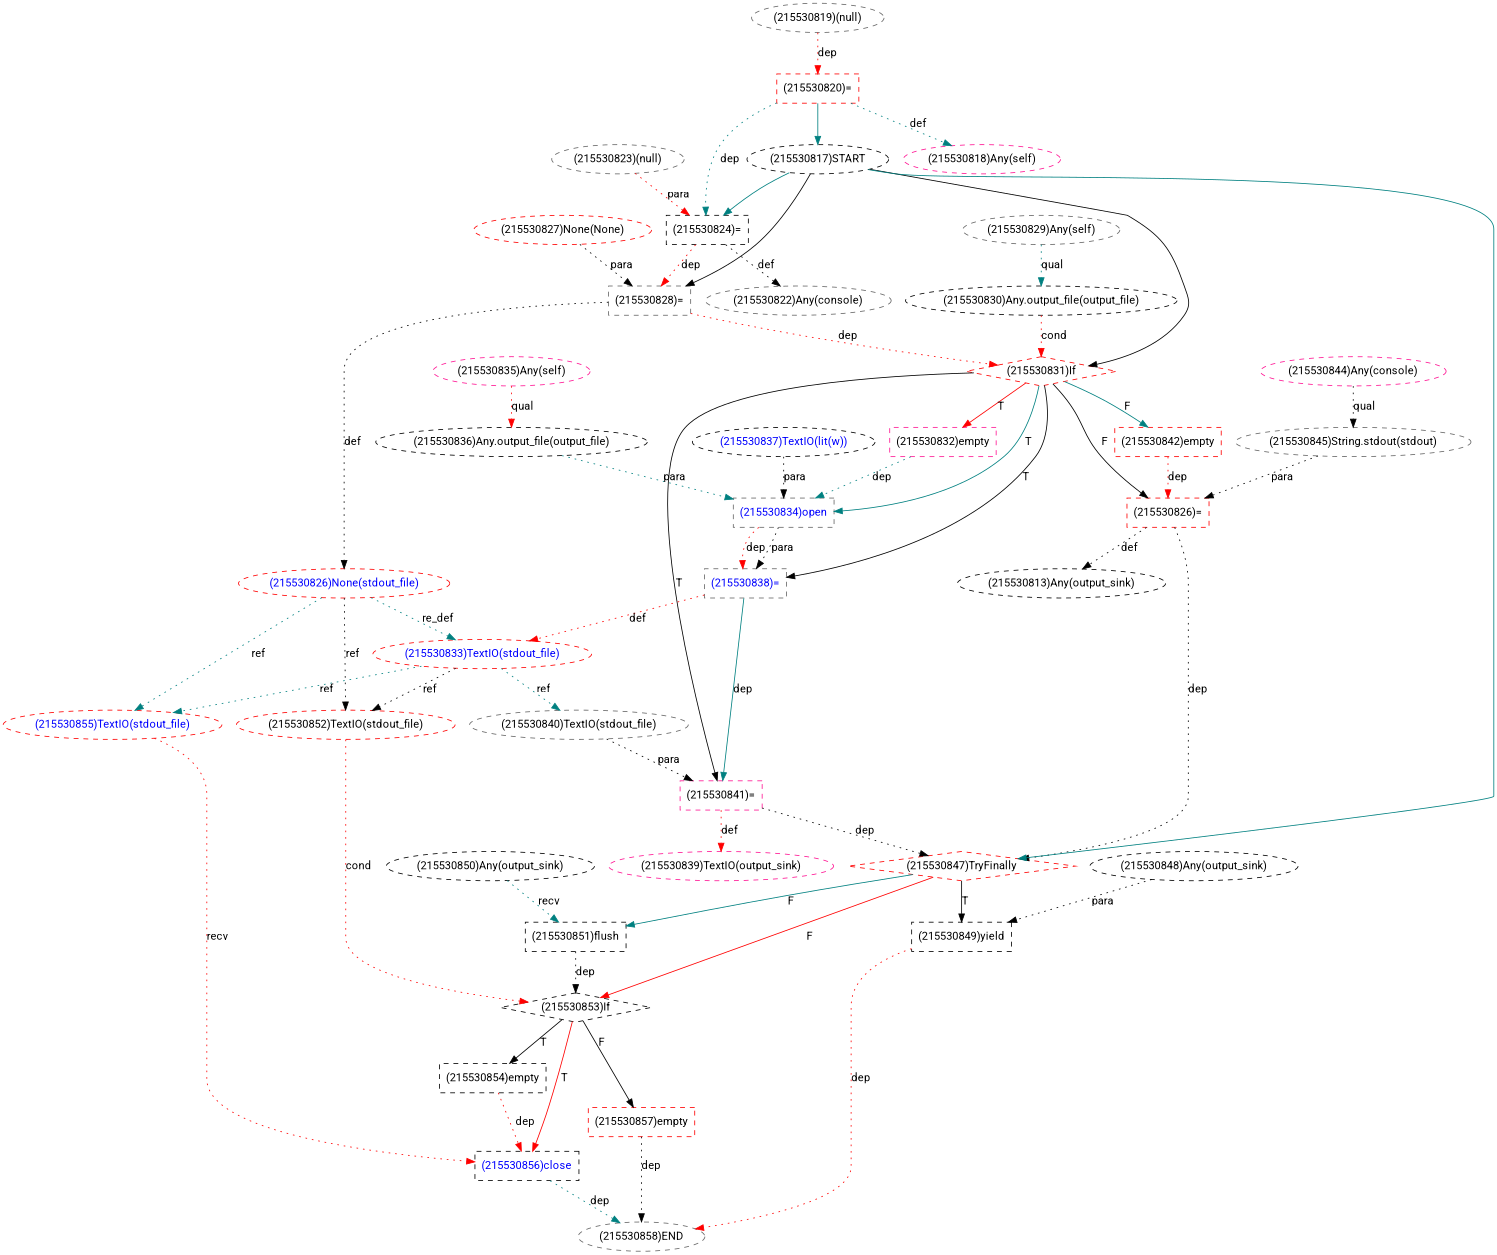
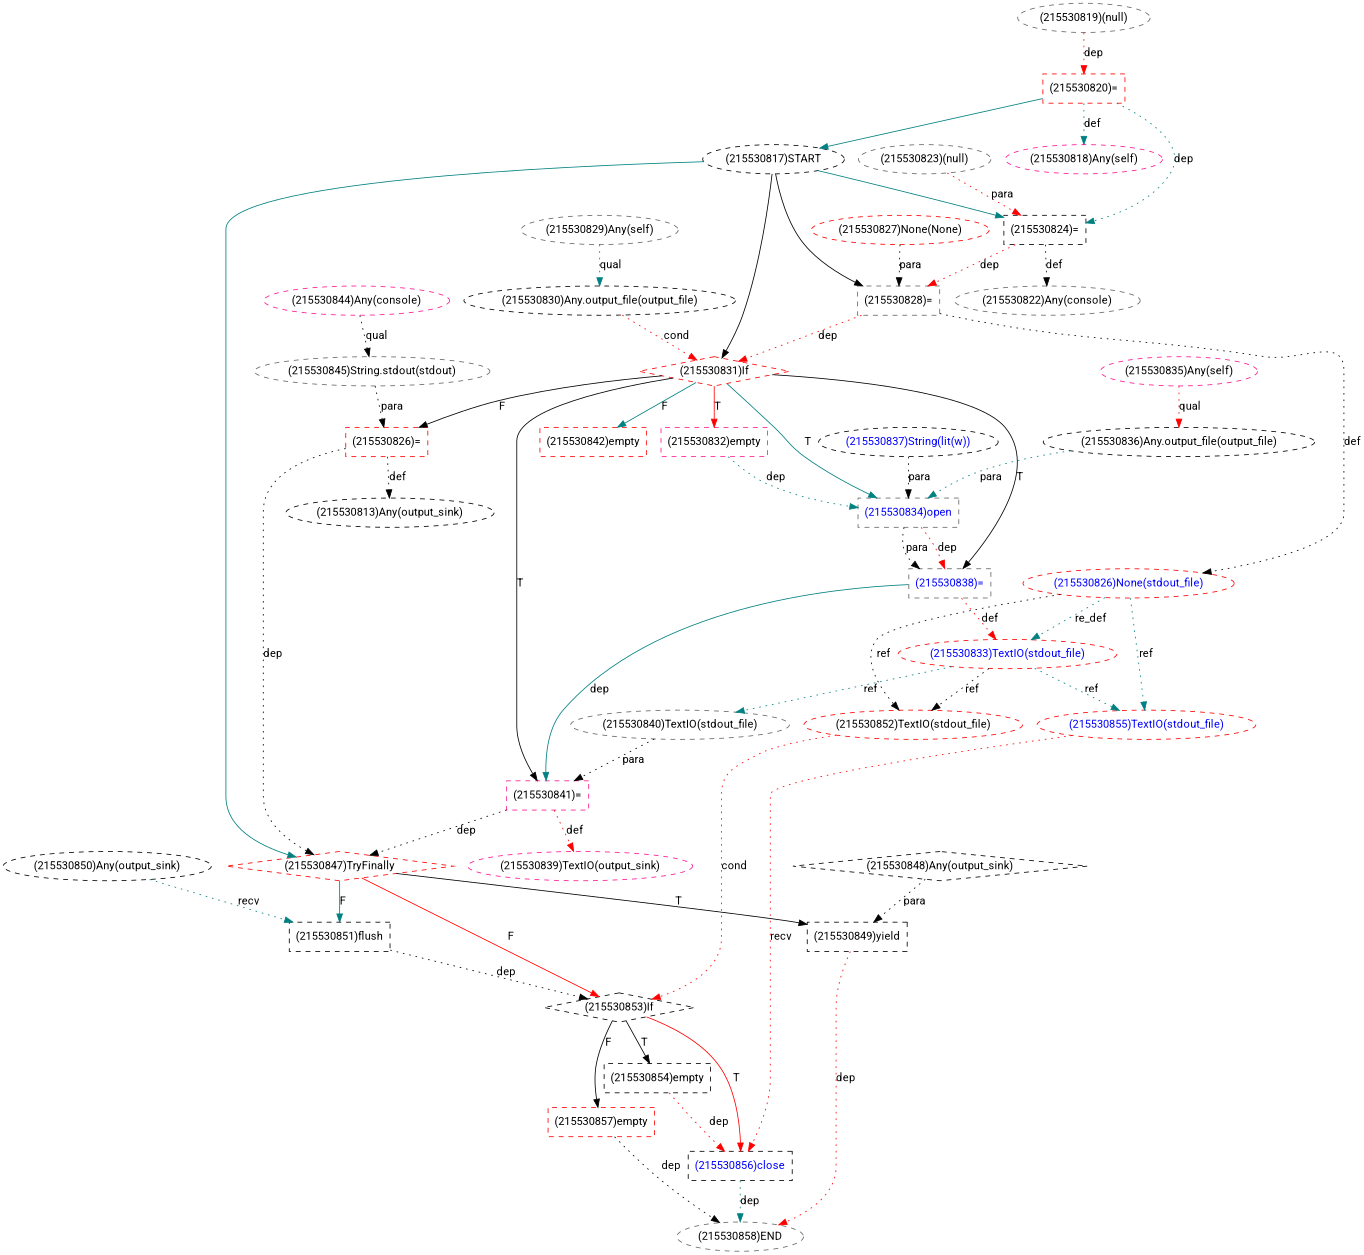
node "(215530837)TextIO(lit(w))": label "(215530837)TextIO(lit(w))" -> "(215530837)String(lit(w))"
edge "(215530842)empty" -> "(215530826)=": removed, label "dep"
node "(215530848)Any(output_sink)": shape ellipse -> diamond
